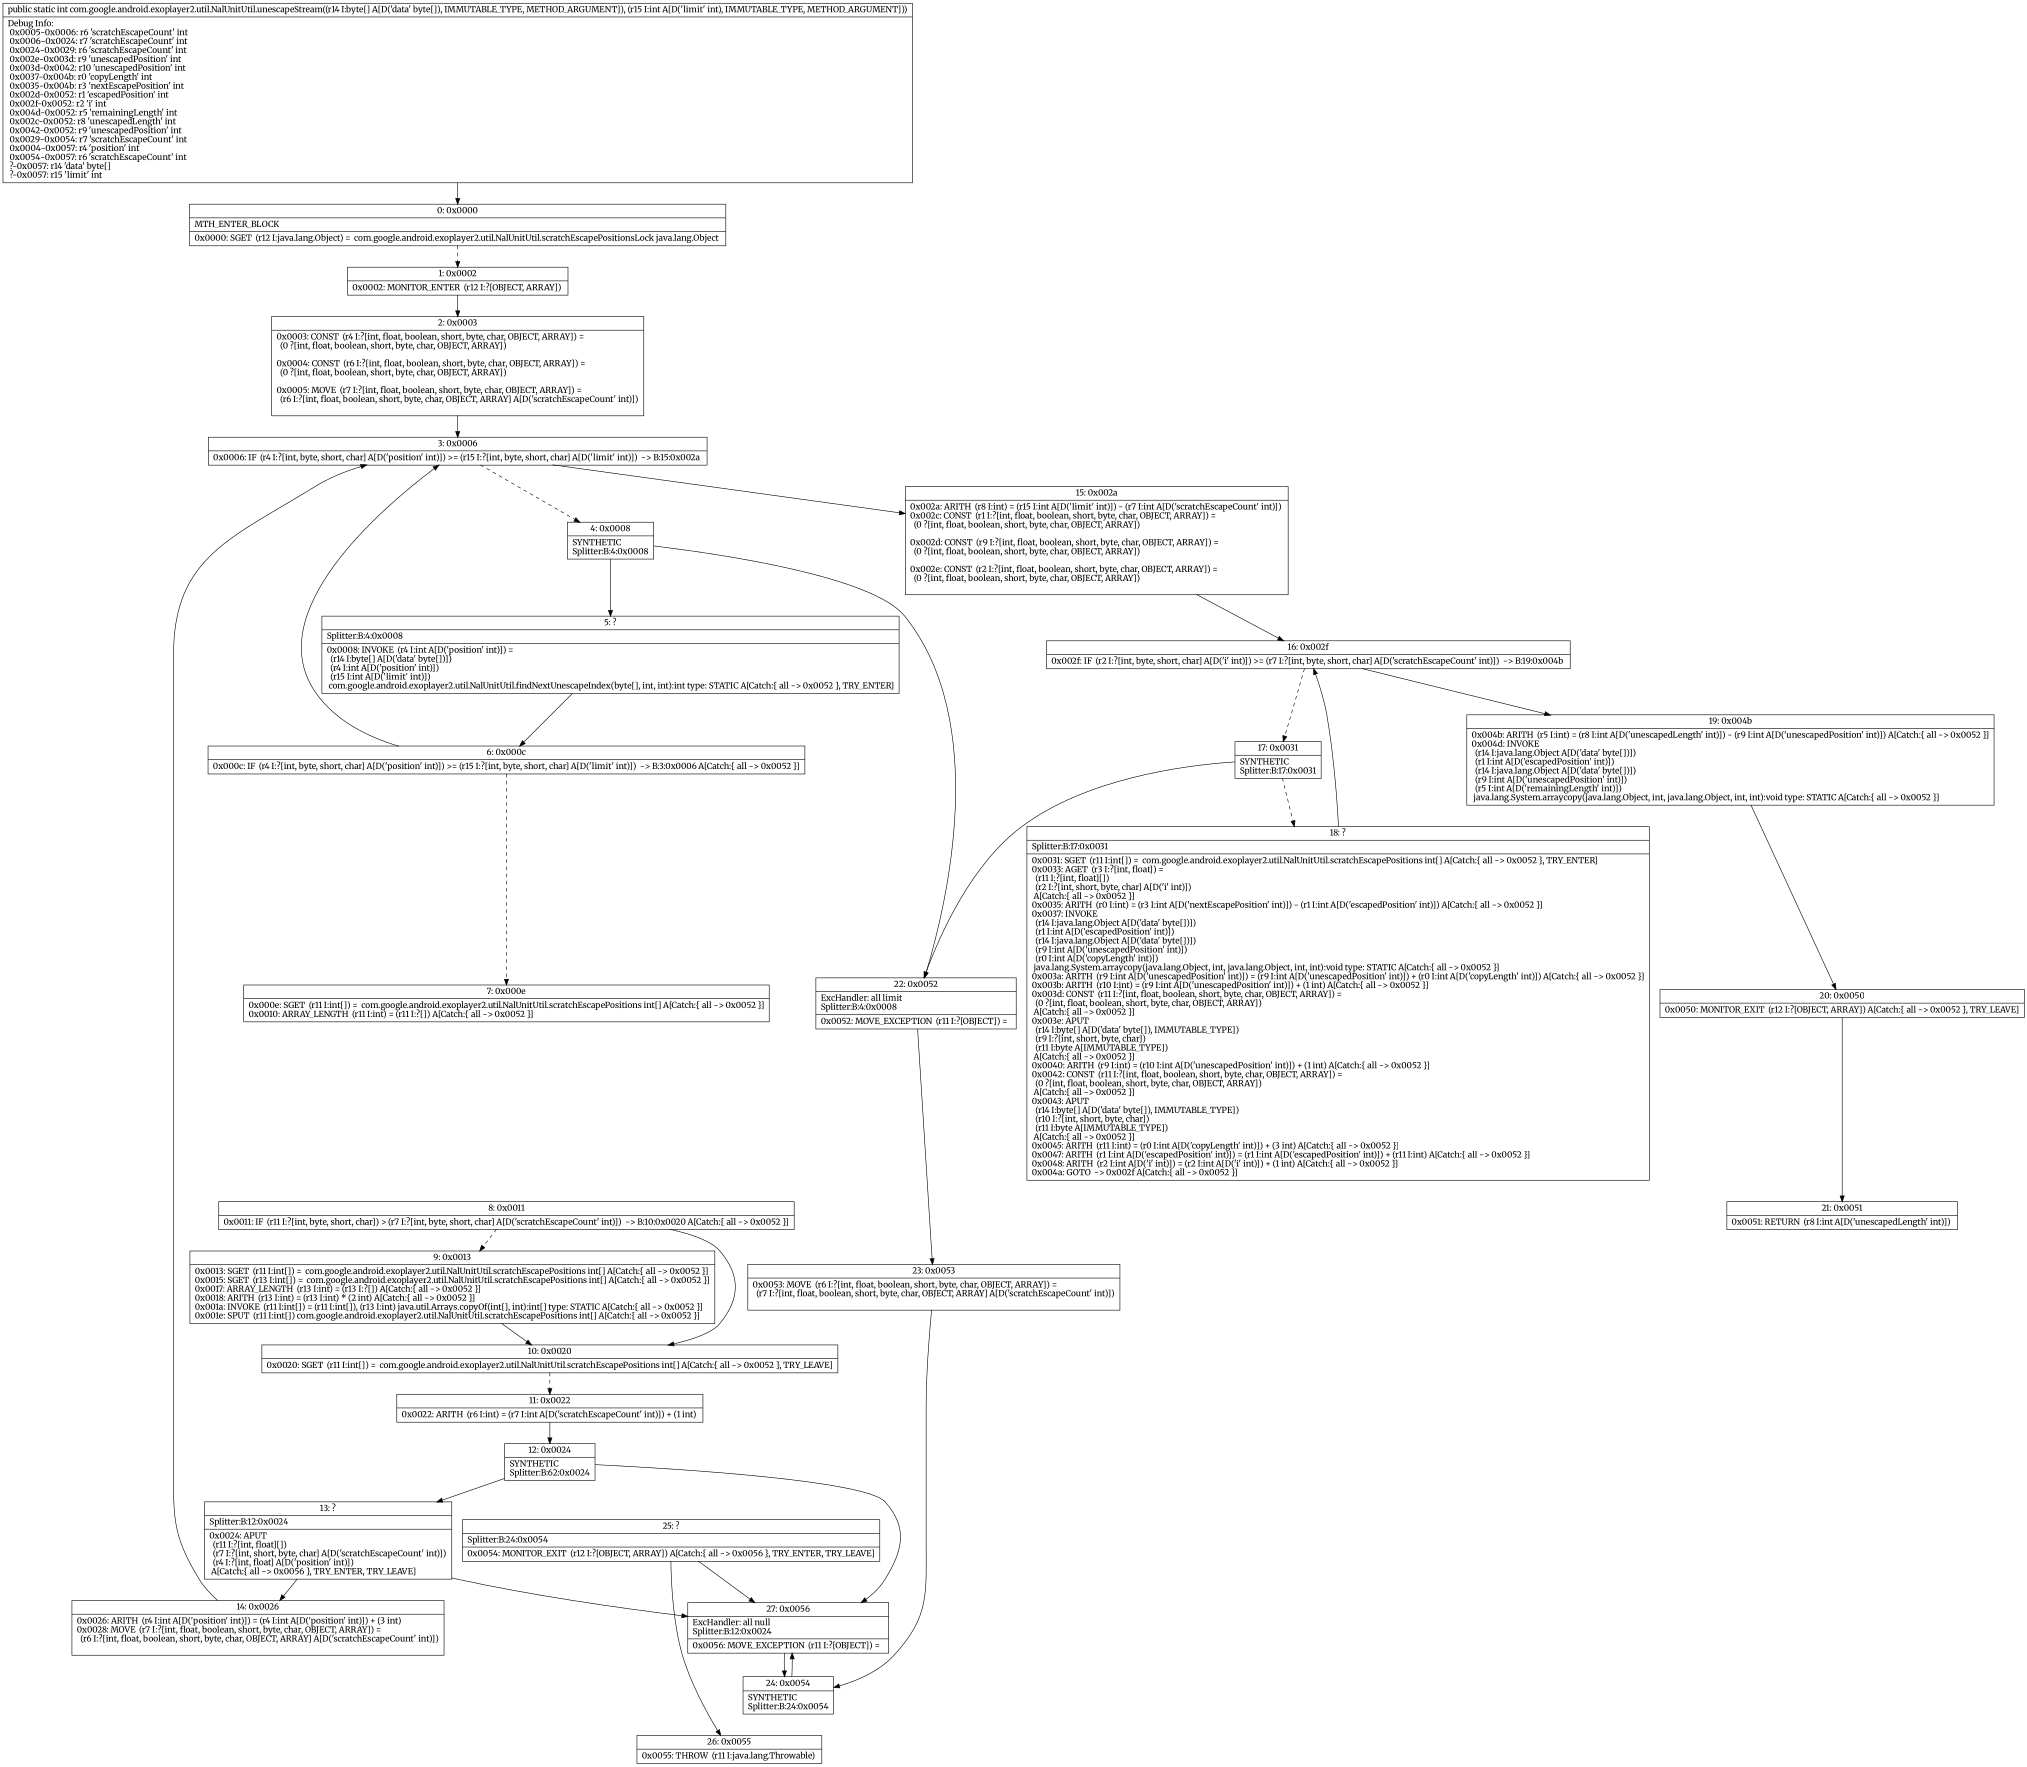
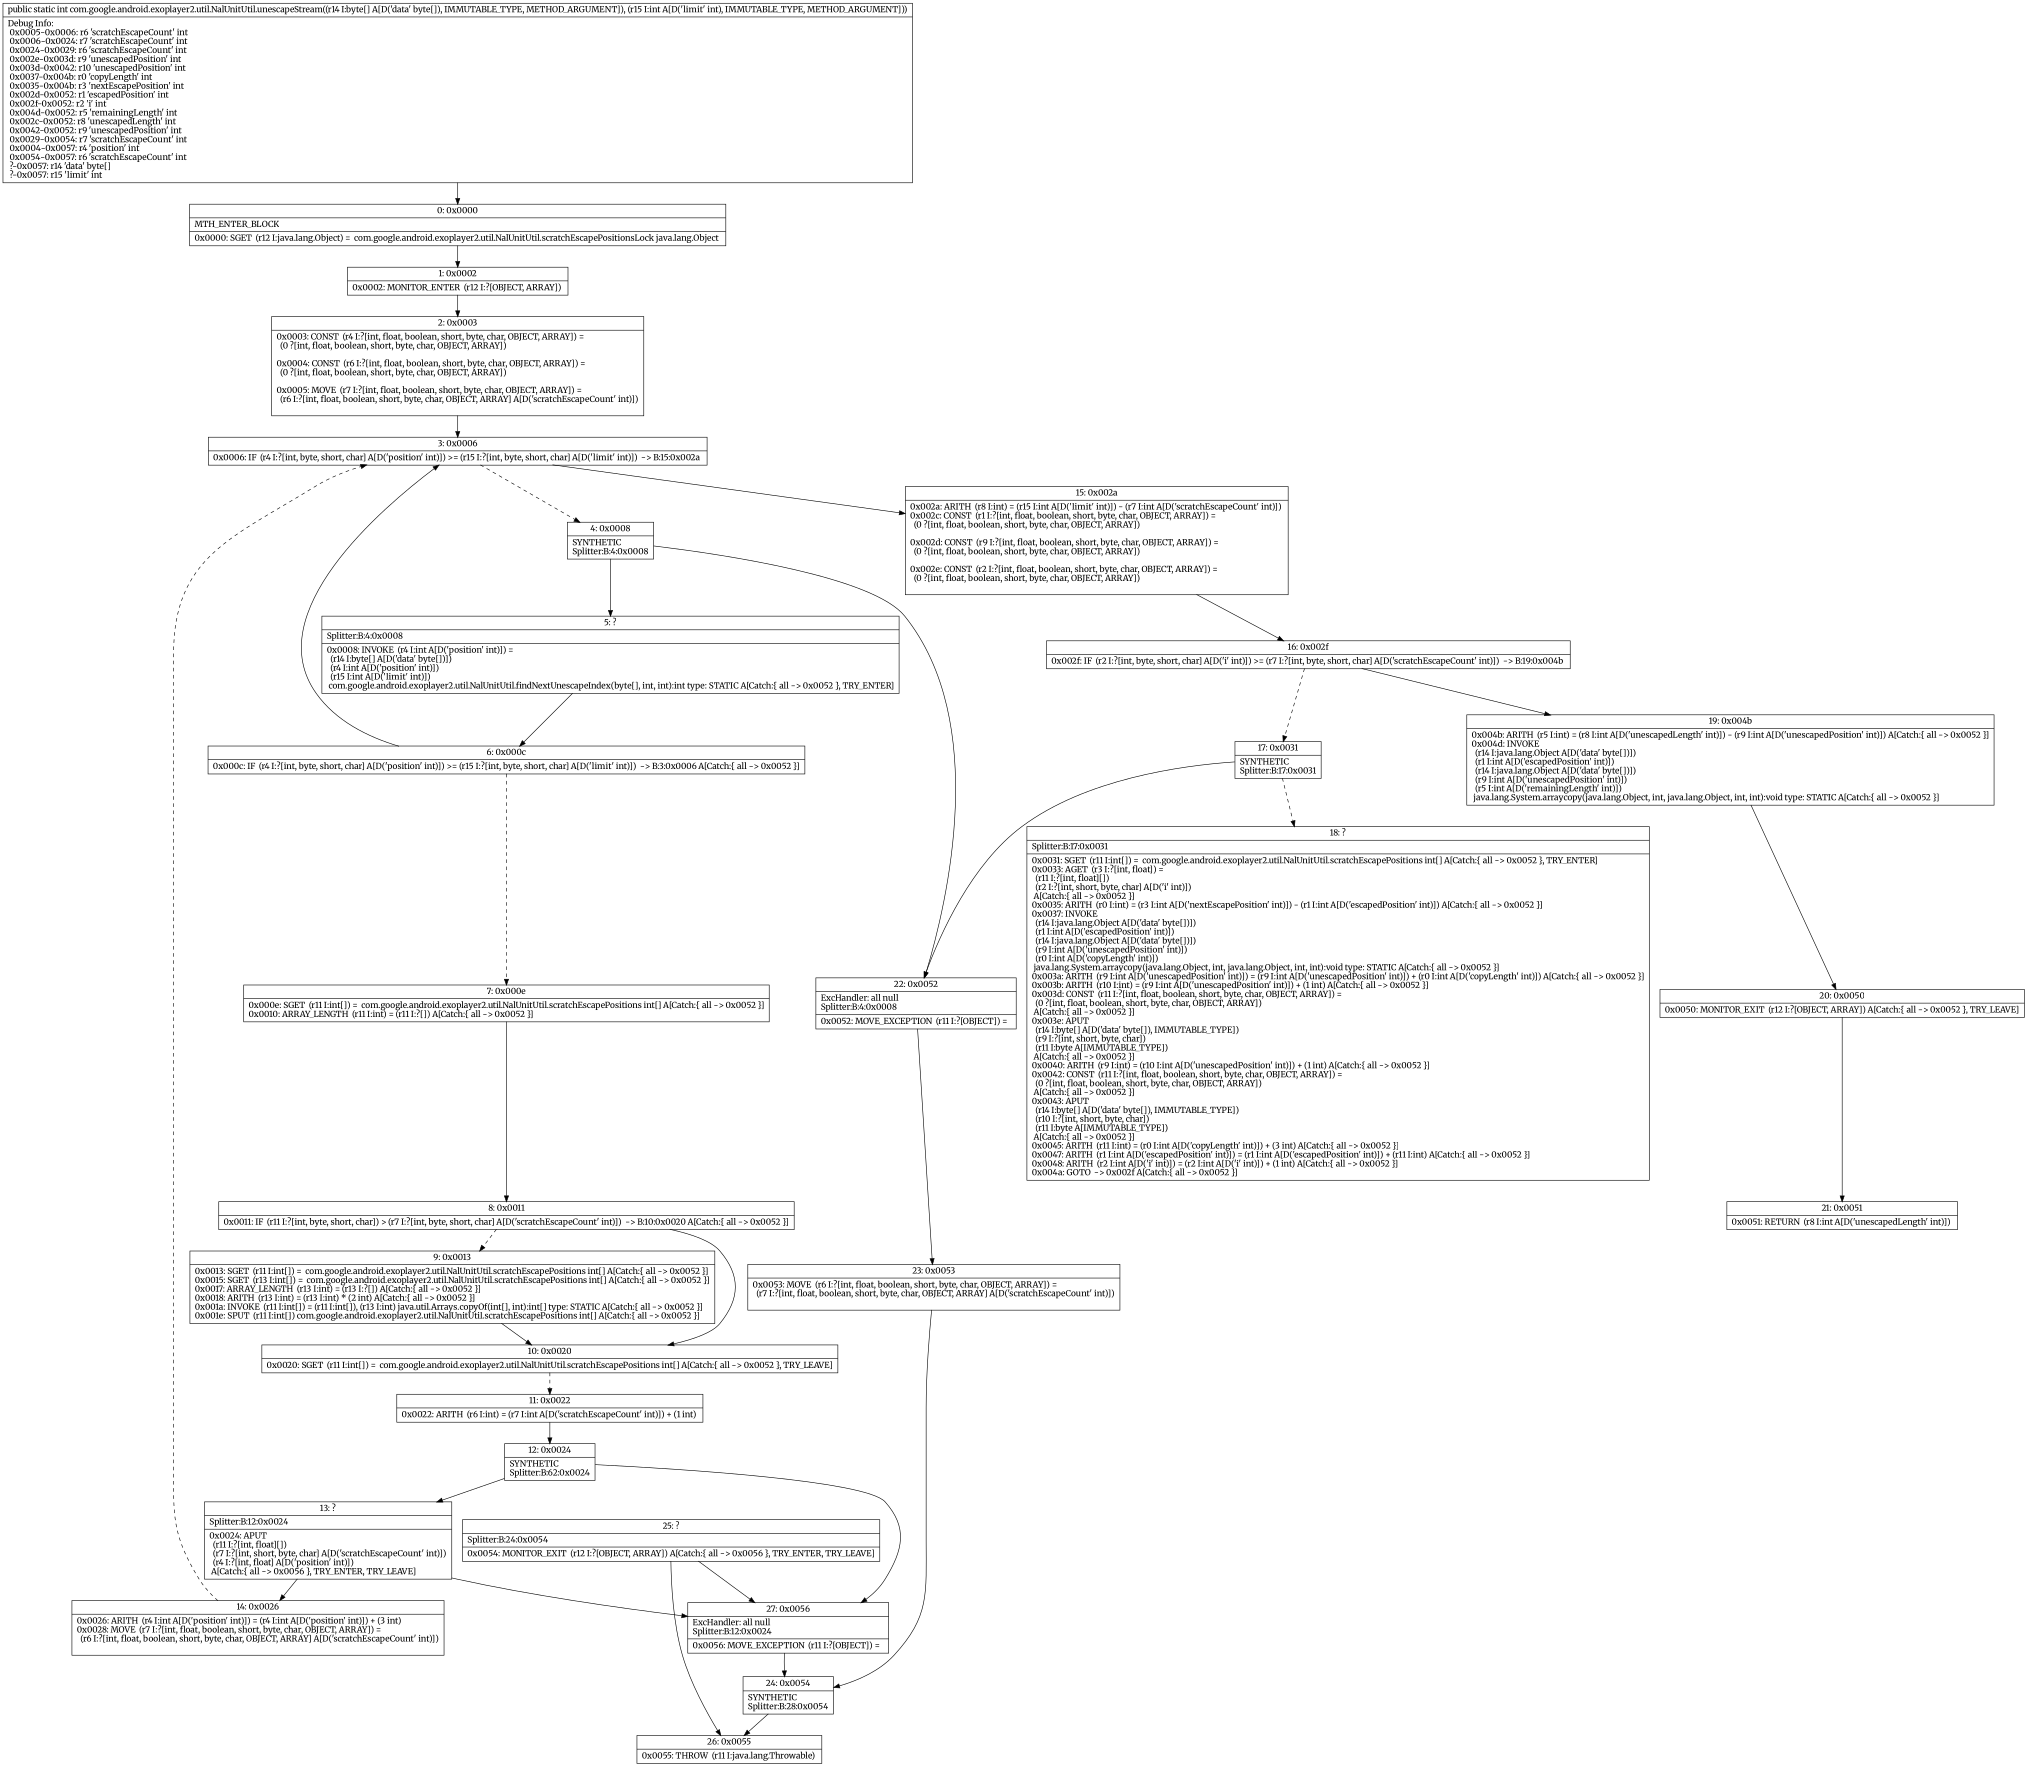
edge "0: 0x0000" -> "1: 0x0002": style dashed -> solid
edge "18: ?" -> "16: 0x002f": removed
edge "14: 0x0026" -> "3: 0x0006": style solid -> dashed
node "22: 0x0052": text "ExcHandler: all limit" -> "ExcHandler: all null"
edge "7: 0x000e" -> "8: 0x0011": added
edge "24: 0x0054" -> "27: 0x0056": now "24: 0x0054" -> "26: 0x0055"
node "24: 0x0054": text "Splitter:B:24:0x0054" -> "Splitter:B:28:0x0054"
